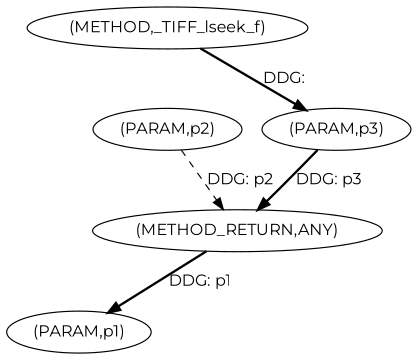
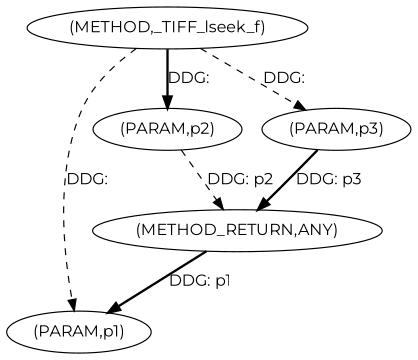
edge "(METHOD,_TIFF_lseek_f)" -> "(PARAM,p2)": added, label "DDG:"
edge "(METHOD,_TIFF_lseek_f)" -> "(PARAM,p3)": style bold -> dashed
edge "(METHOD,_TIFF_lseek_f)" -> "(PARAM,p1)": added, label "DDG:"
